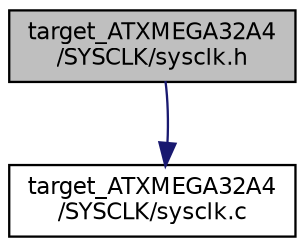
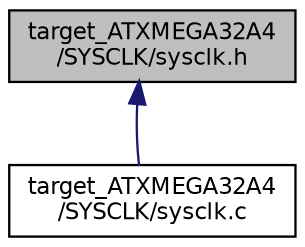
edge "target_ATXMEGA32A4 /SYSCLK/sysclk.h" -> "target_ATXMEGA32A4 /SYSCLK/sysclk.c": reversed
